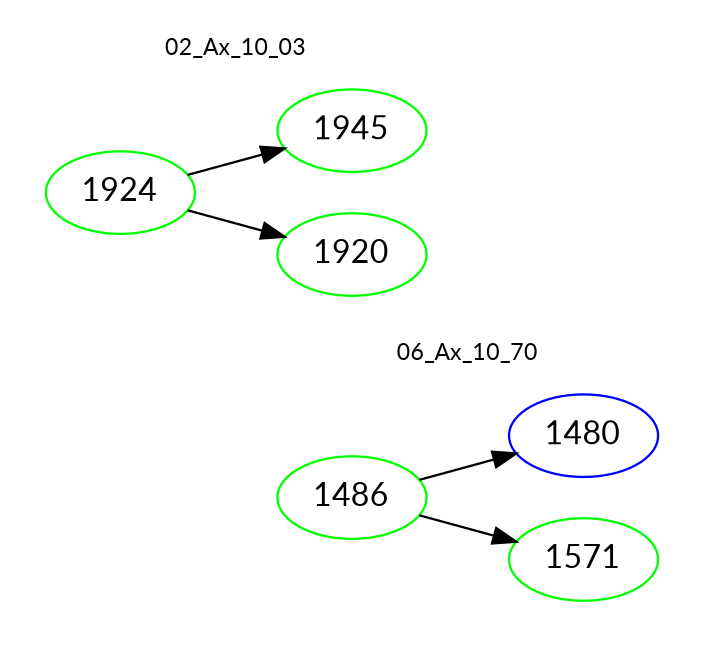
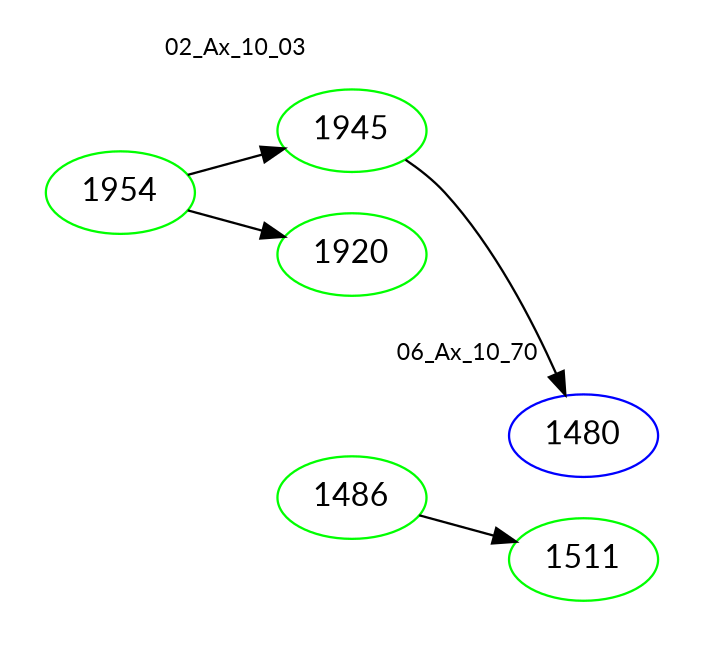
node "1924": label "1924" -> "1954"
edge "1486" -> "1480": now "1945" -> "1480"
node "1571": label "1571" -> "1511"
